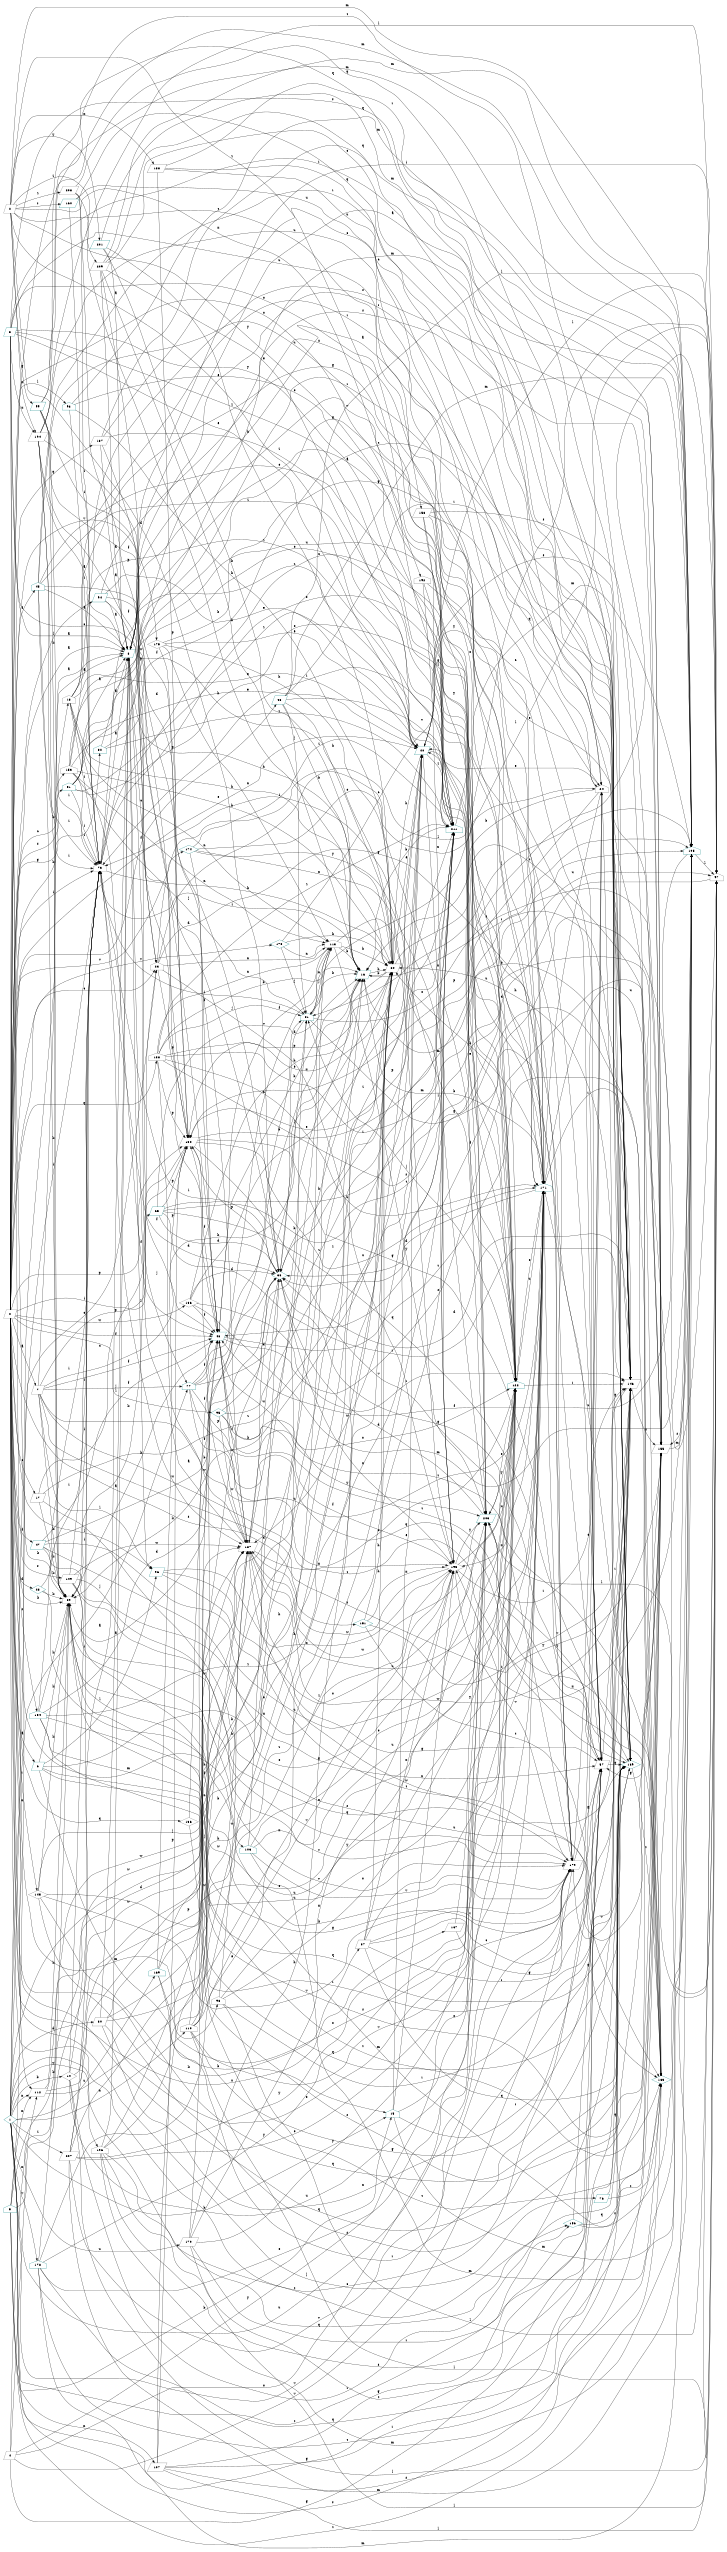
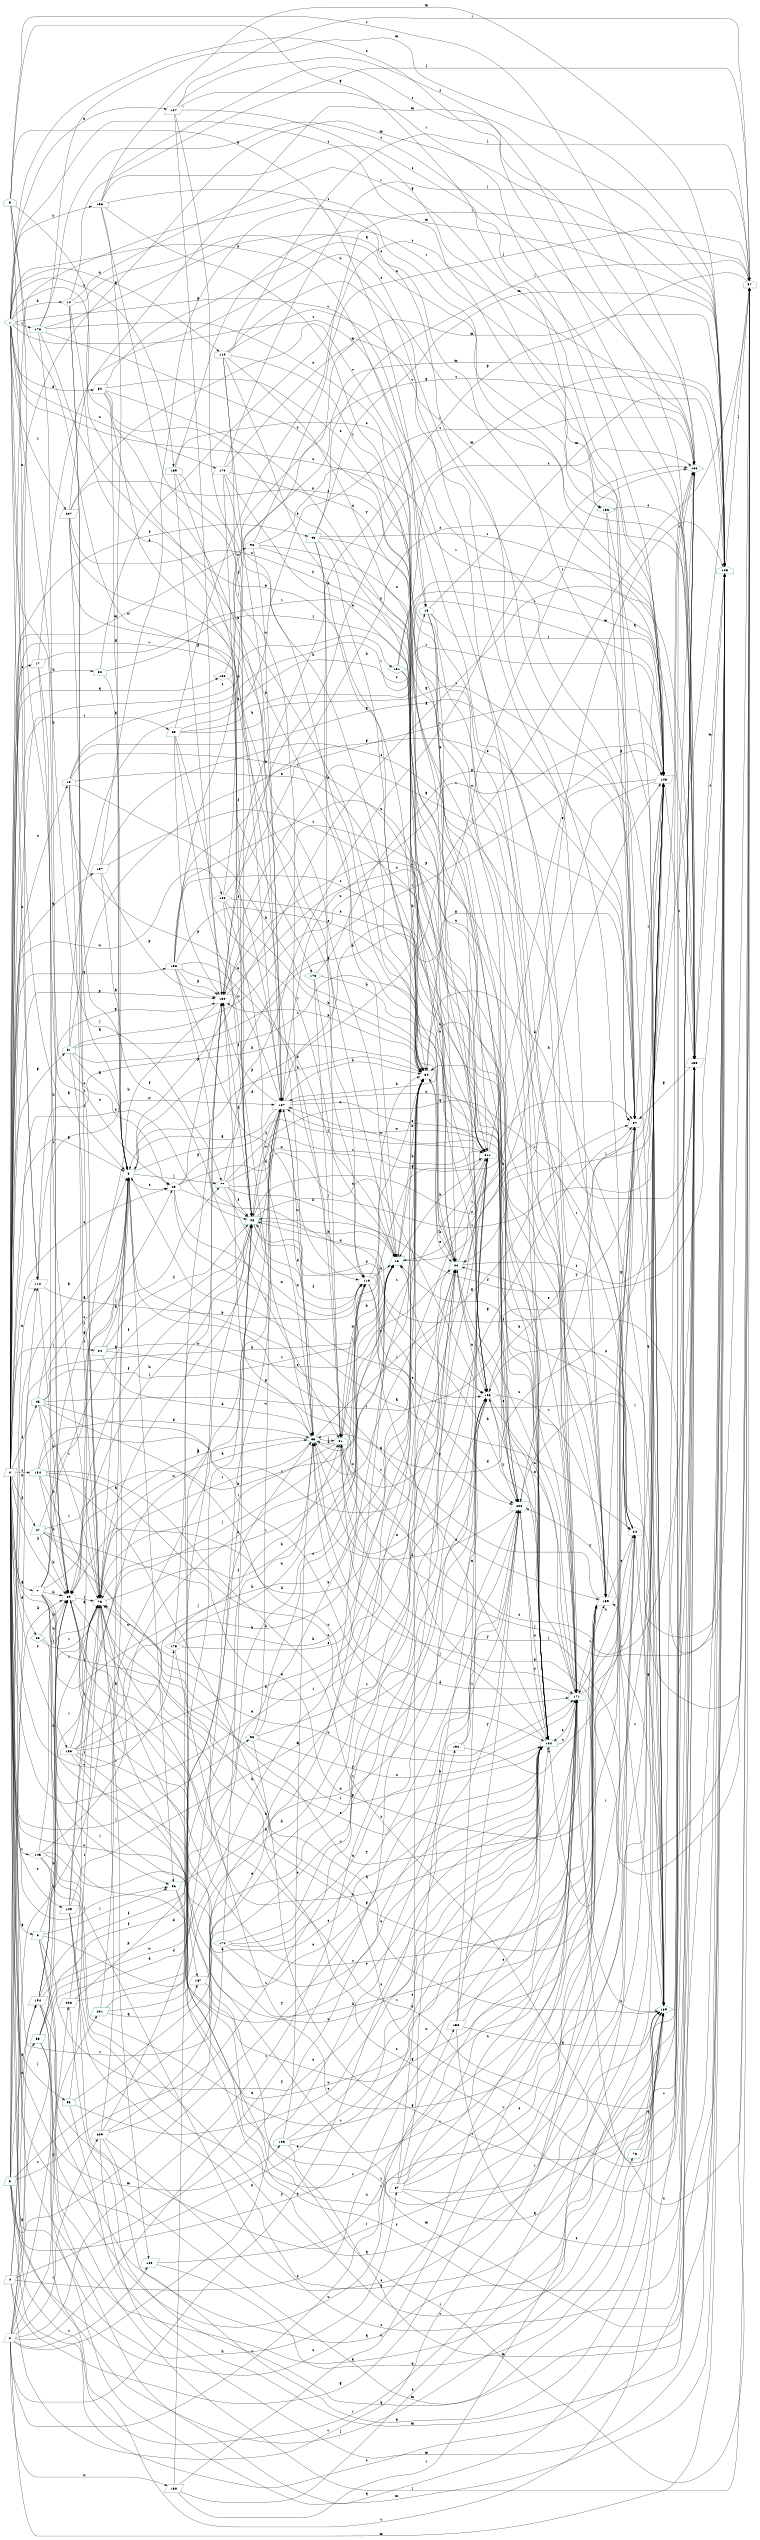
edge "160" -> "73": reversed
edge "201" -> "139": now "201" -> "167"
edge "195" -> "187": removed, label "w"
node "179": label "179" -> "159"
